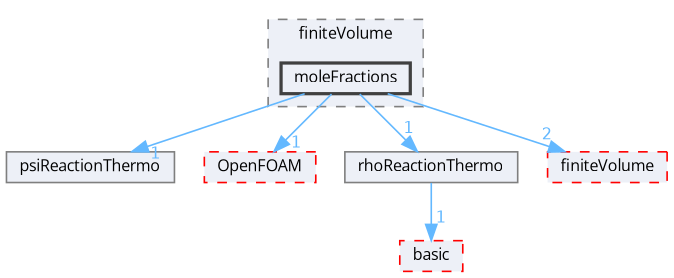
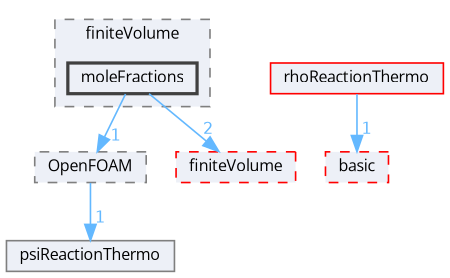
edge "moleFractions" -> "rhoReactionThermo": removed
edge "moleFractions" -> "psiReactionThermo": now "OpenFOAM" -> "psiReactionThermo"
node "OpenFOAM": color red -> grey50
node "rhoReactionThermo": color grey50 -> red
